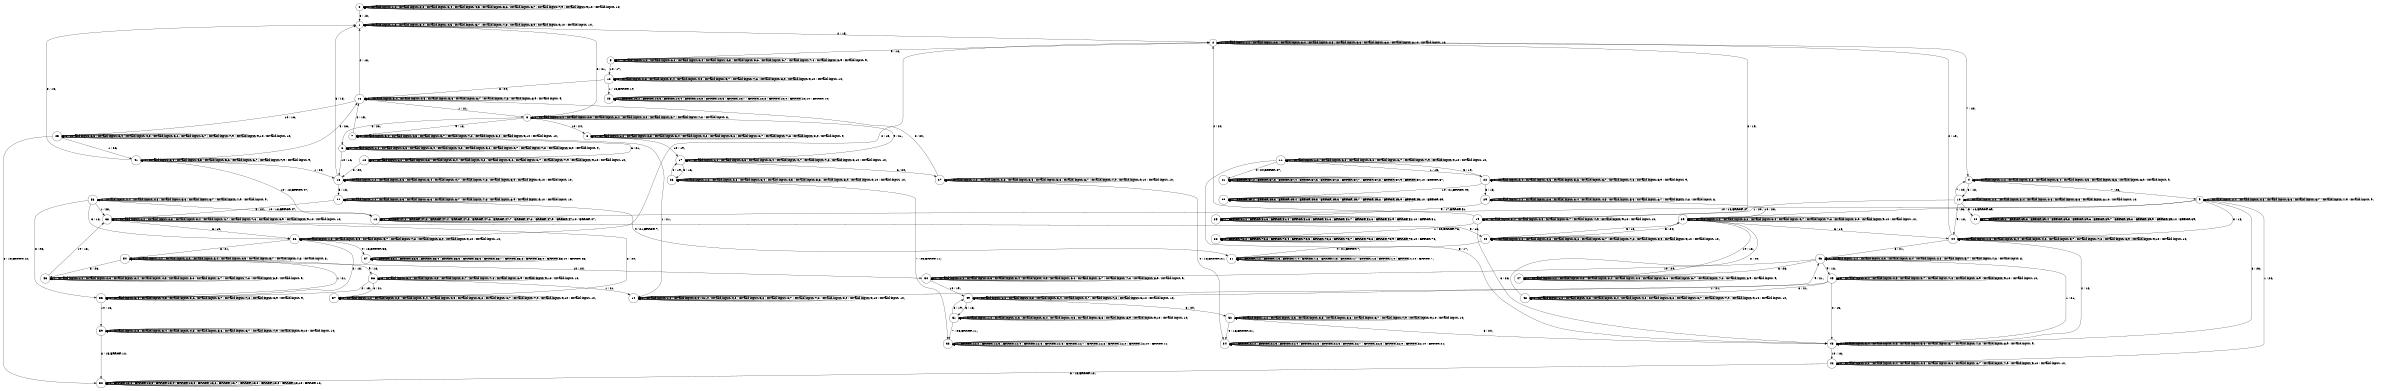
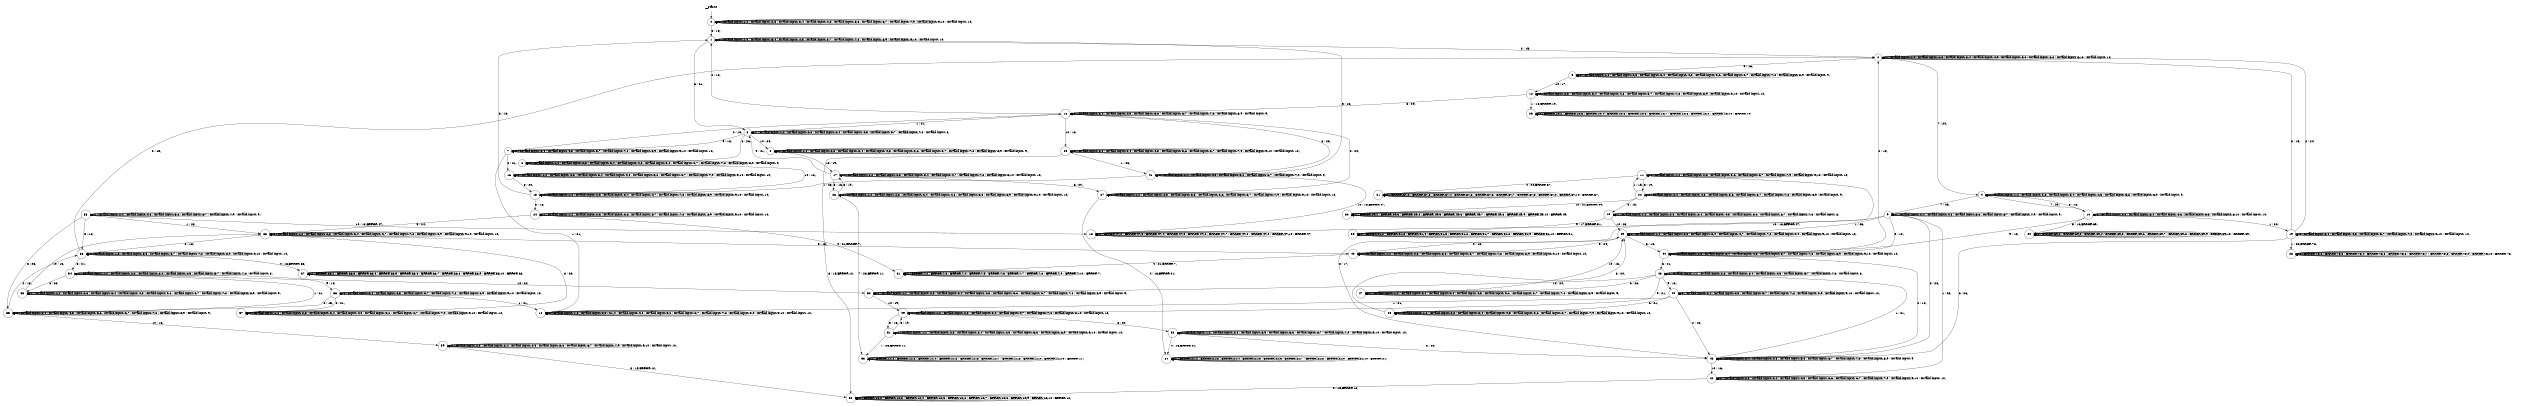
node "__start0": added
edge "49" -> "46": reversed
